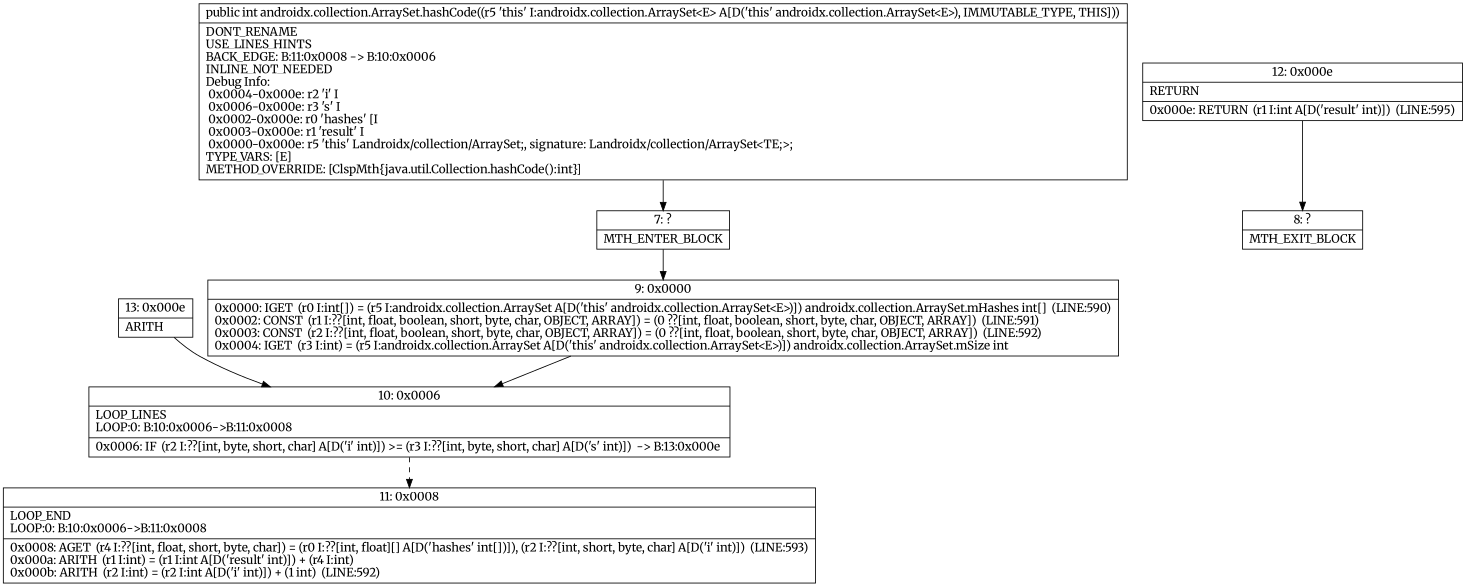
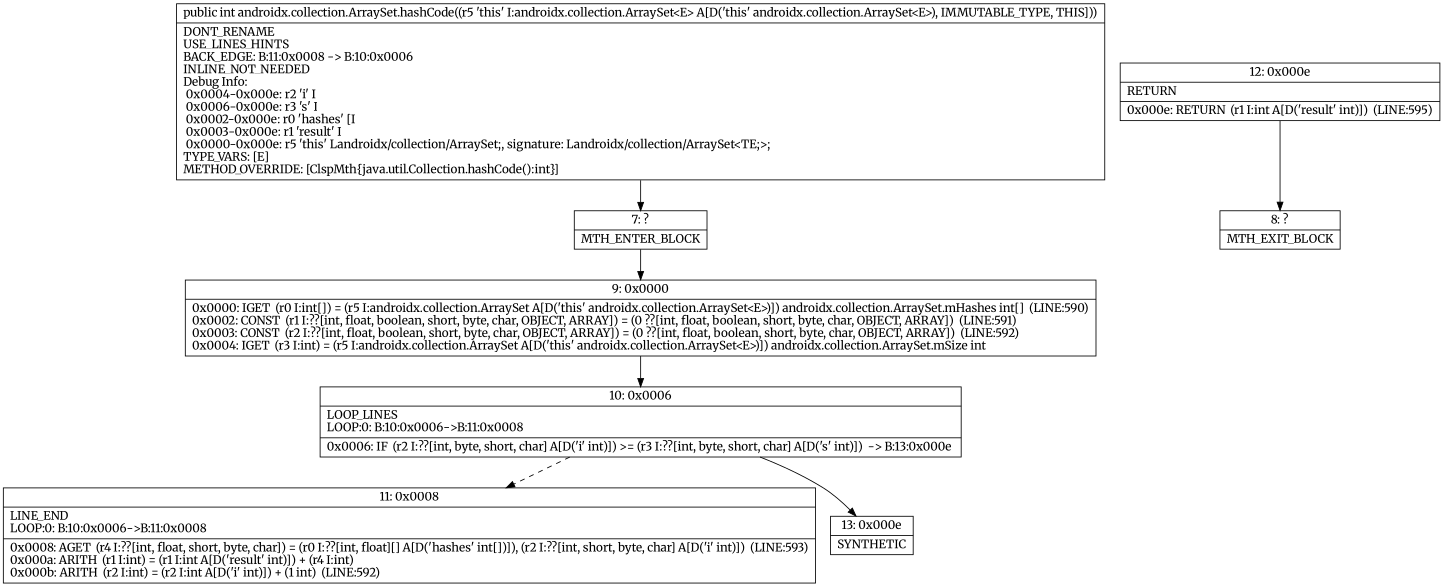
node "13: 0x000e": text "ARITH" -> "SYNTHETIC"
edge "13: 0x000e" -> "10: 0x0006": reversed
node "11: 0x0008": text "LOOP_END" -> "LINE_END"
